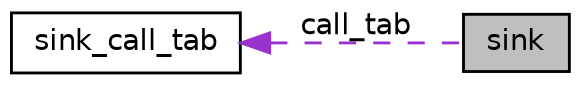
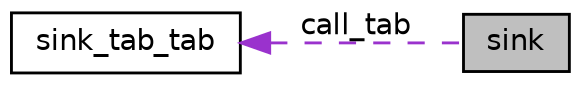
node "sink_call_tab": label "sink_call_tab" -> "sink_tab_tab"
